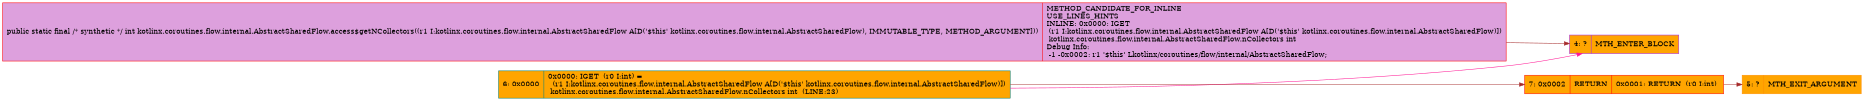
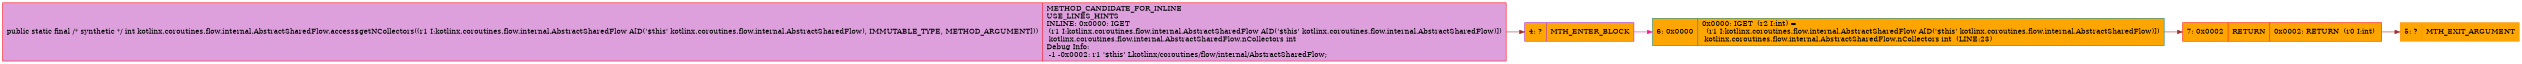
node "6: 0x0000": text "0x0000: IGET  (r0 I:int) =" -> "0x0000: IGET  (r2 I:int) ="
edge "6: 0x0000" -> "4: ?": reversed
node "7: 0x0002": text "0x0001: RETURN  (r0 I:int)" -> "0x0002: RETURN  (r0 I:int)"
